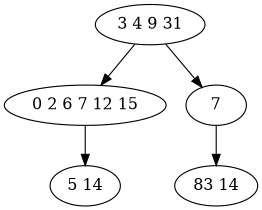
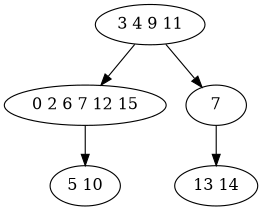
node "3 4 9 31": label "3 4 9 31" -> "3 4 9 11"
node "5 14": label "5 14" -> "5 10"
node "83 14": label "83 14" -> "13 14"
